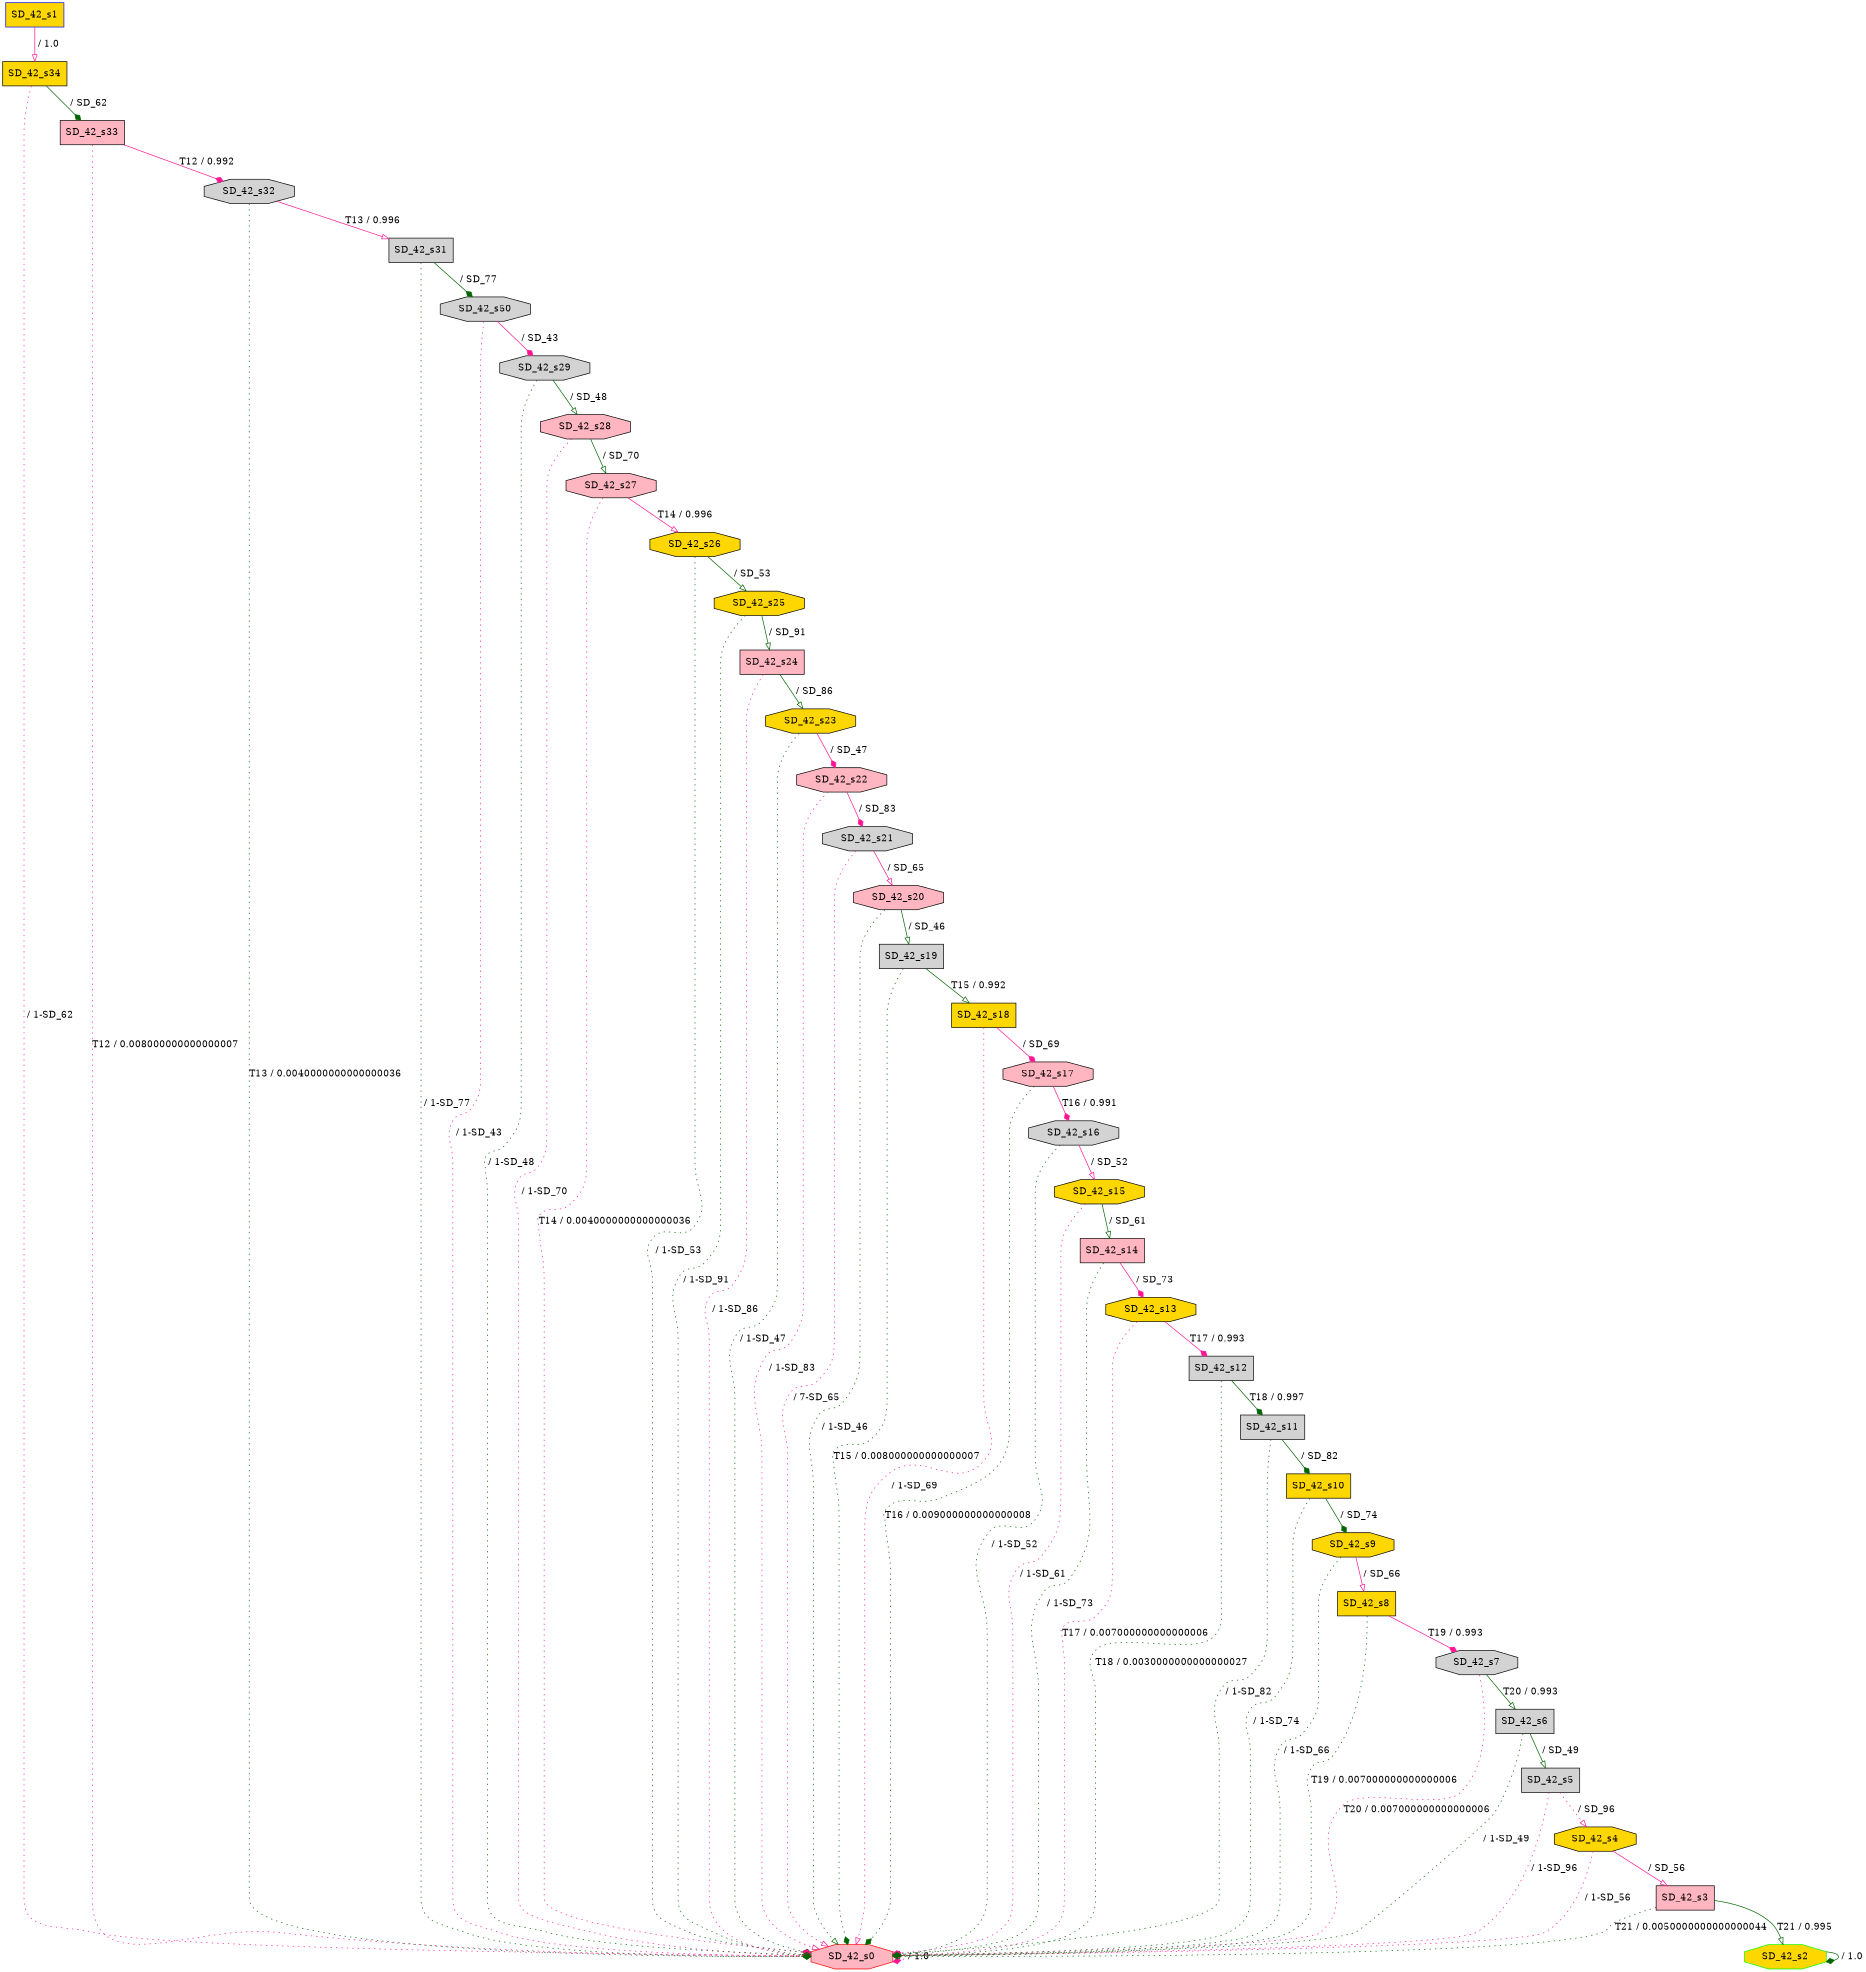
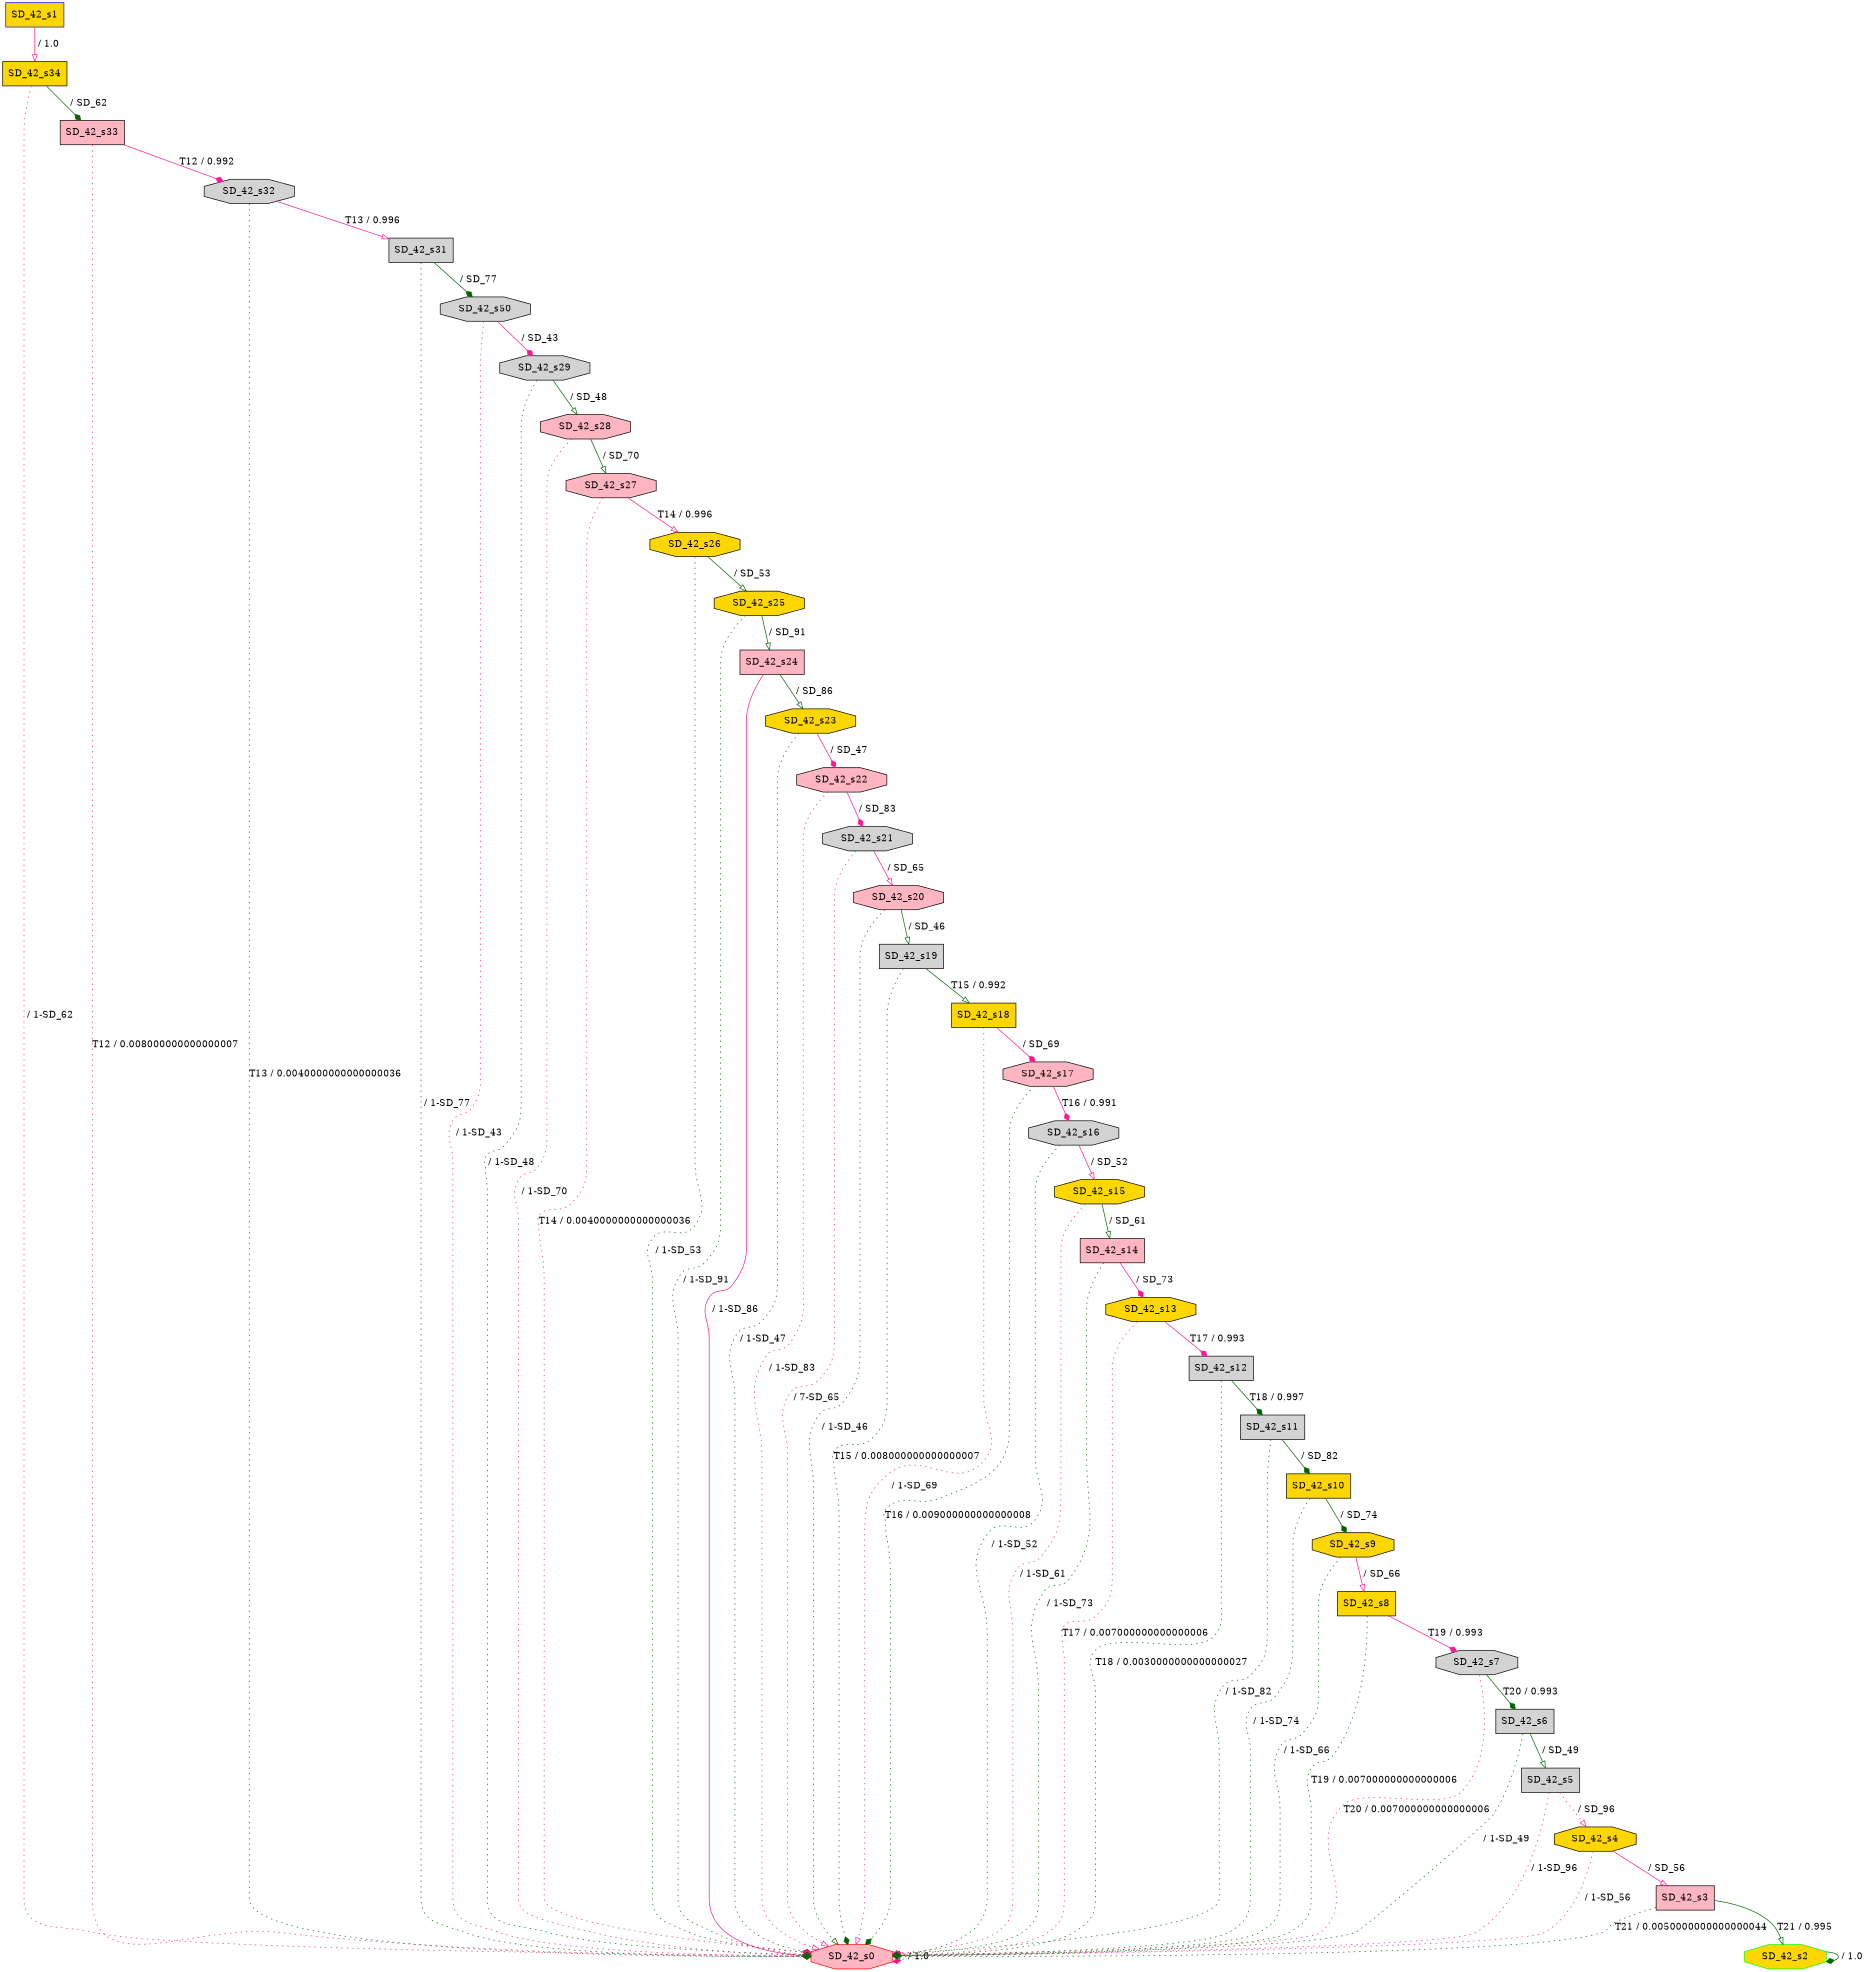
edge "SD_42_s24" -> "SD_42_s0": style dotted -> solid
edge "SD_42_s7" -> "SD_42_s6": arrowhead onormal -> diamond
